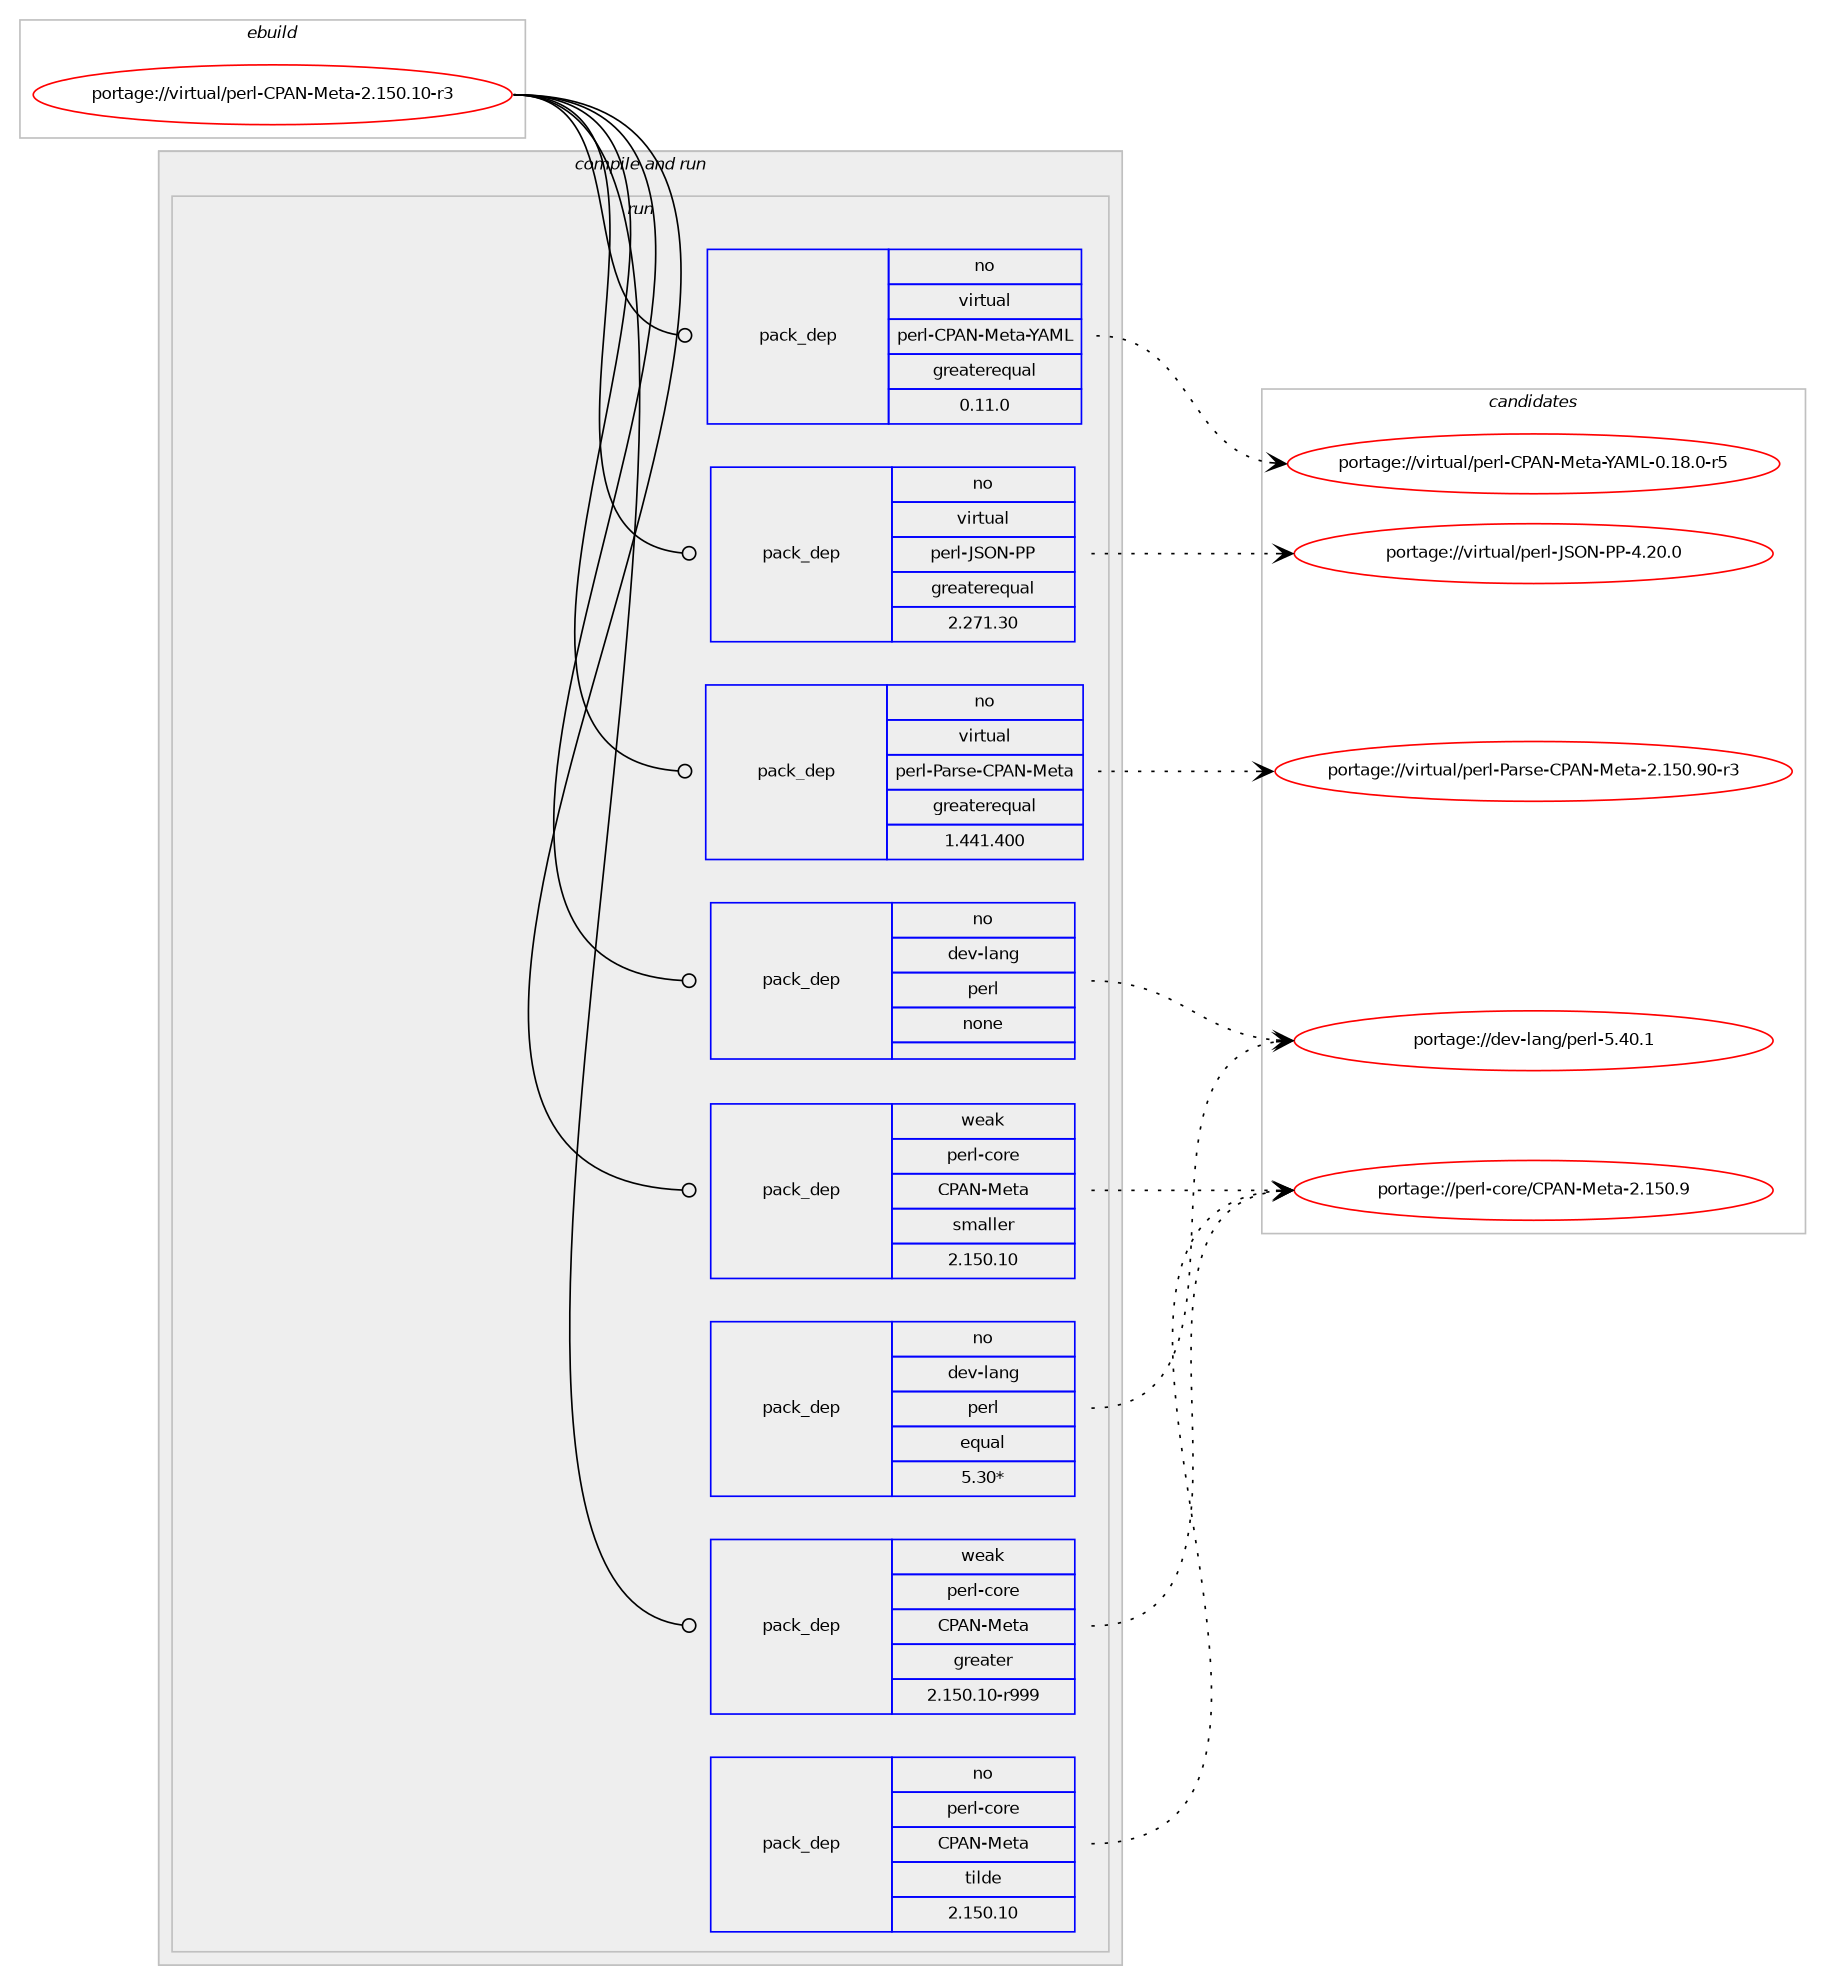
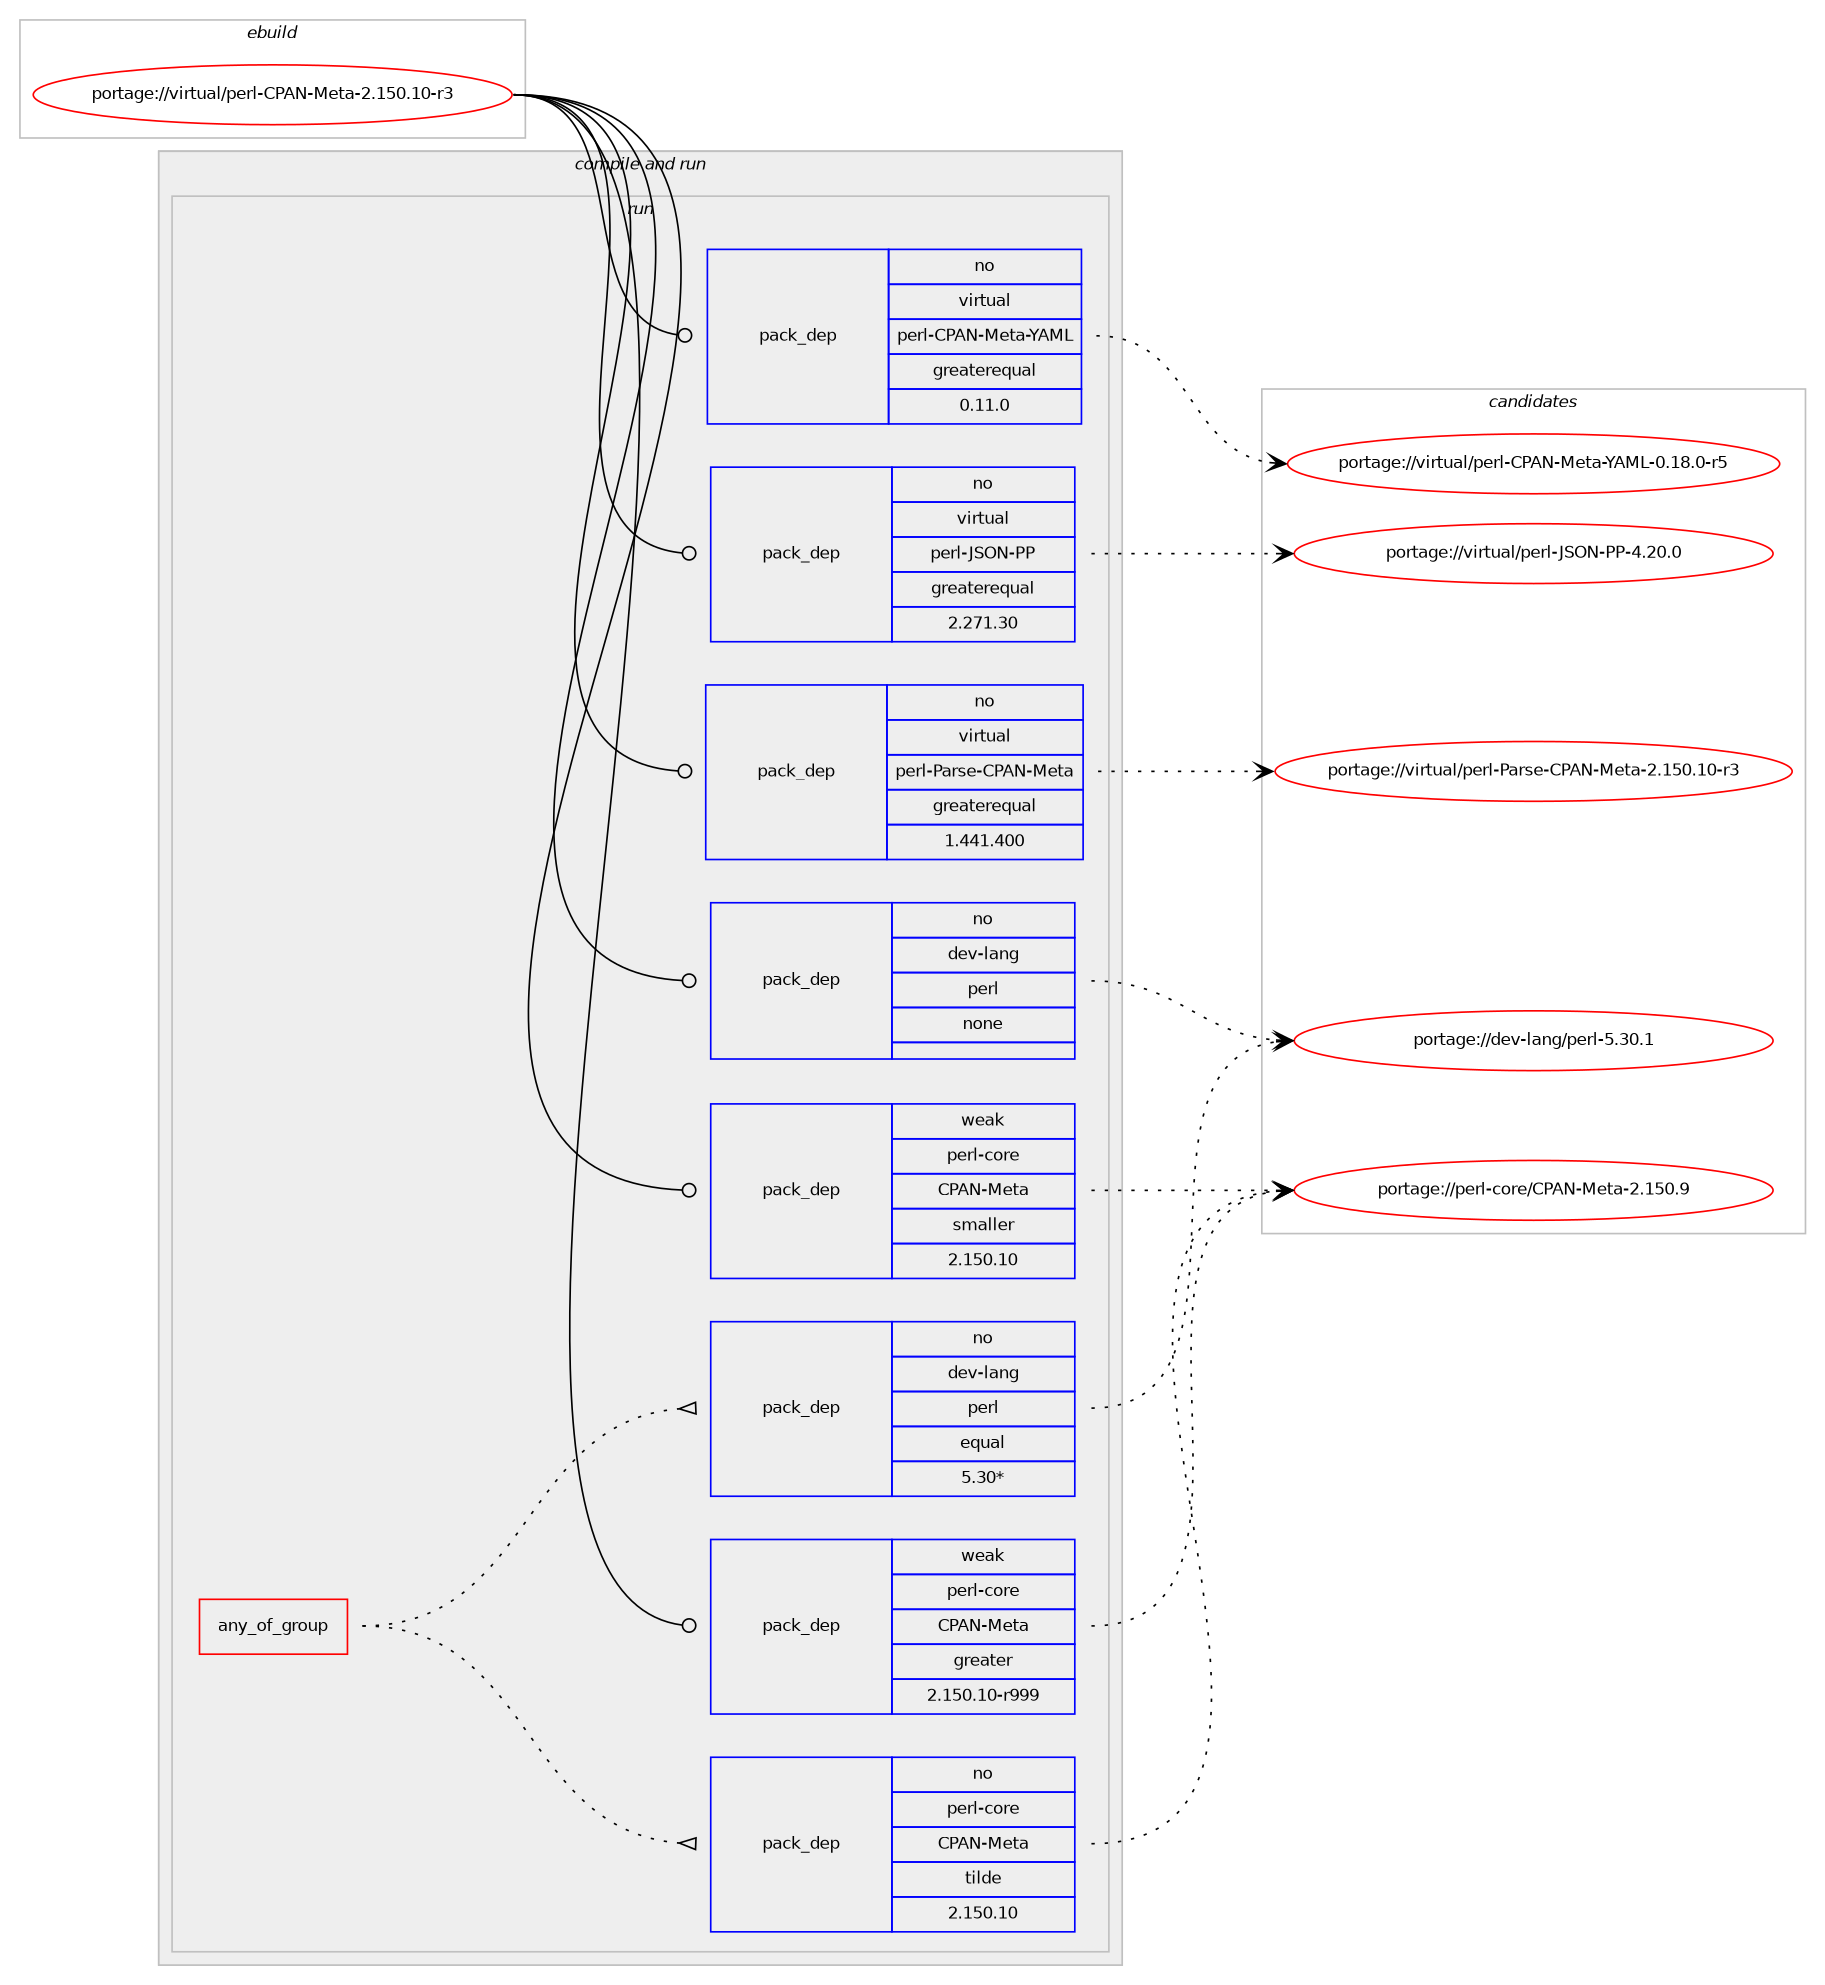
node "portage://virtual/perl-Parse-CPAN-Meta-2.150.90-r3": label "portage://virtual/perl-Parse-CPAN-Meta-2.150.90-r3" -> "portage://virtual/perl-Parse-CPAN-Meta-2.150.10-r3"
node "portage://dev-lang/perl-5.40.1": label "portage://dev-lang/perl-5.40.1" -> "portage://dev-lang/perl-5.30.1"
node "any_of_group": added
